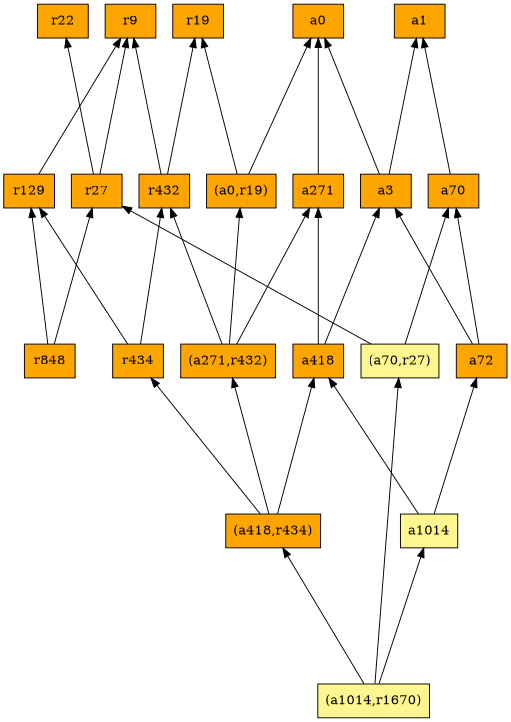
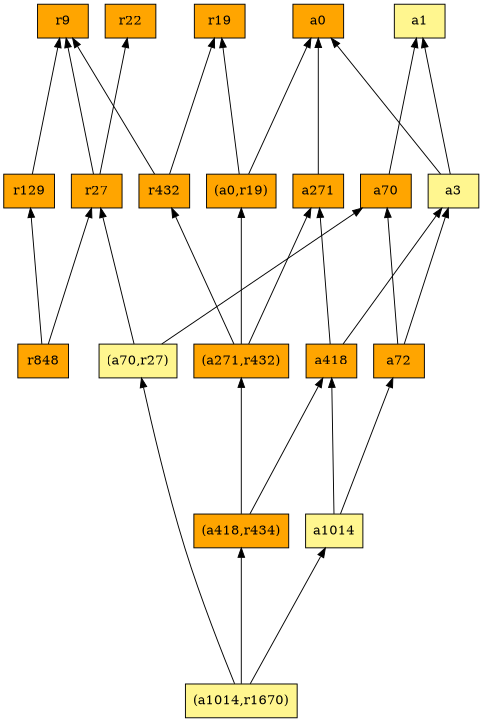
node "a1": fillcolor orange -> khaki1
node "a3": fillcolor orange -> khaki1
node "r434": removed
